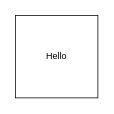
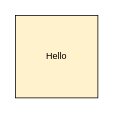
node "Hello": fillcolor #ffffff -> #fff2cc
